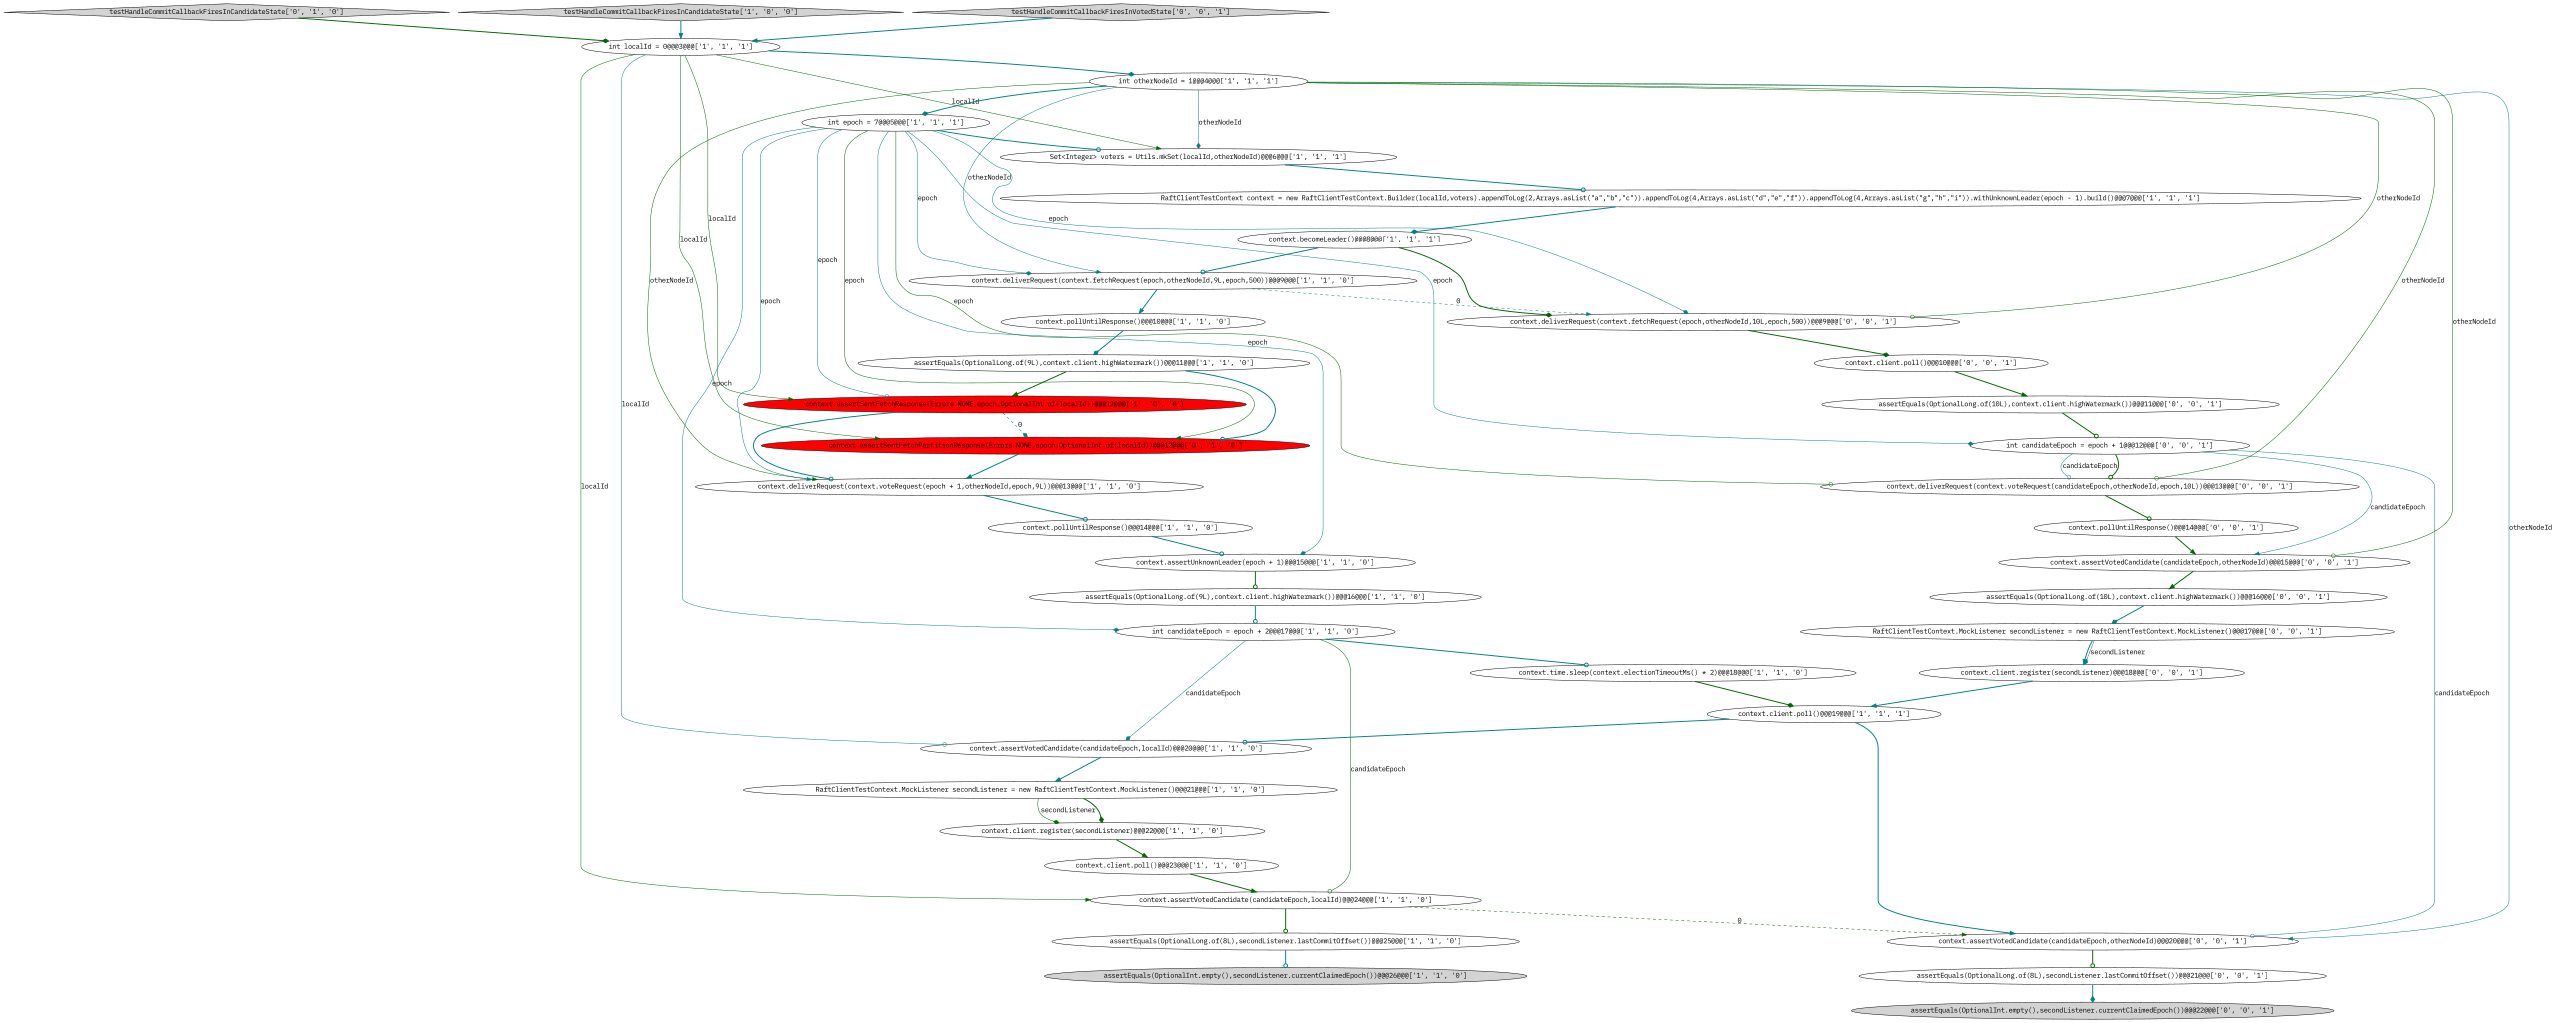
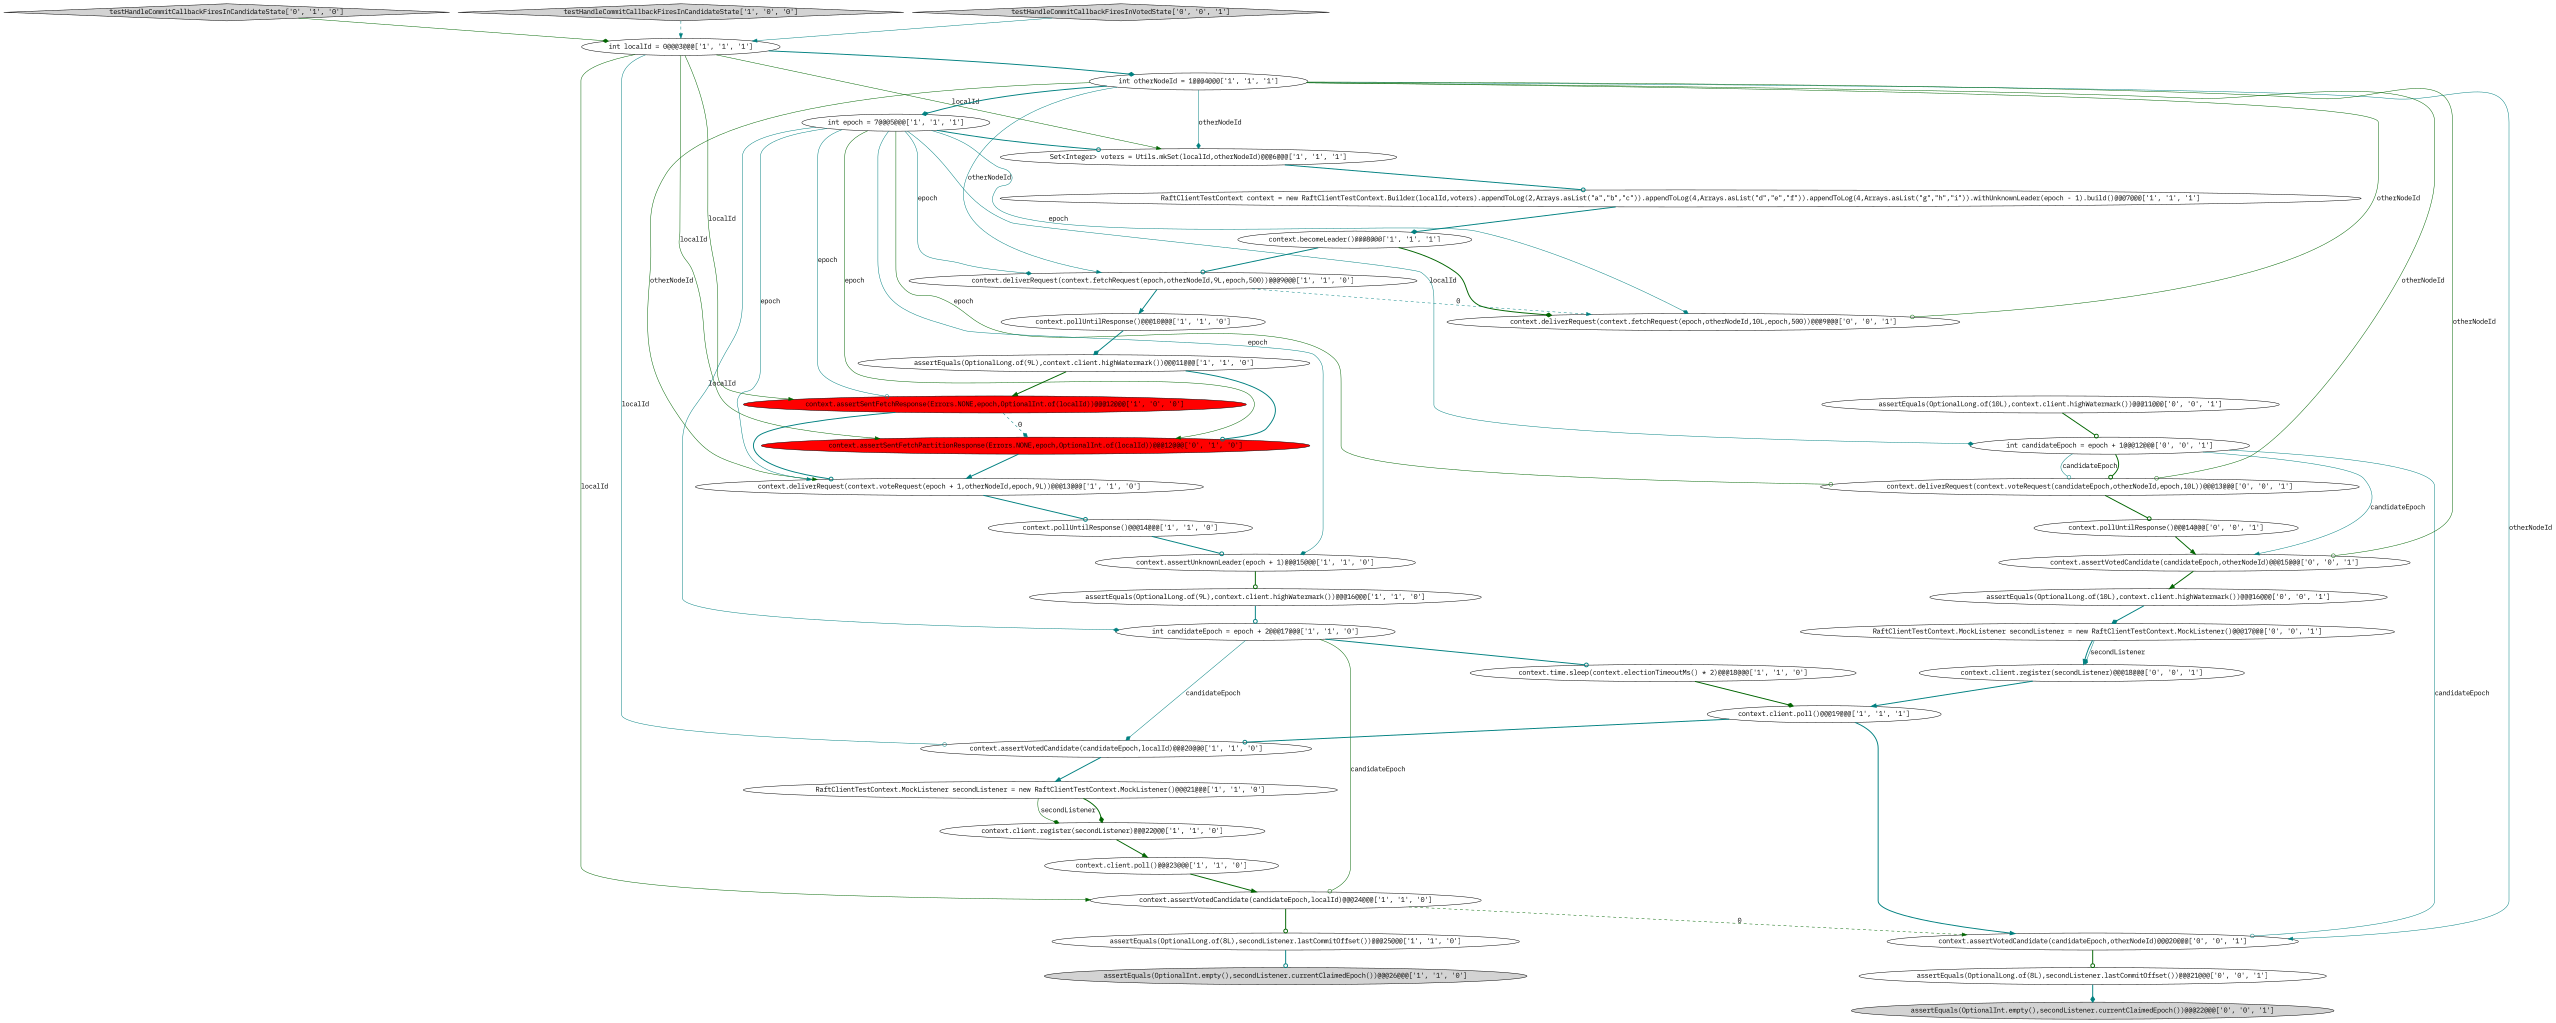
edge "testHandleCommitCallbackFiresInCandidateState['1', '0', '0']" -> "int localId = 0@@@3@@@['1', '1', '1']": style bold -> dashed
edge "testHandleCommitCallbackFiresInCandidateState['0', '1', '0']" -> "int localId = 0@@@3@@@['1', '1', '1']": style bold -> solid
edge "testHandleCommitCallbackFiresInVotedState['0', '0', '1']" -> "int localId = 0@@@3@@@['1', '1', '1']": style bold -> solid
edge "int epoch = 7@@@5@@@['1', '1', '1']" -> "int candidateEpoch = epoch + 1@@@12@@@['0', '0', '1']": label "epoch" -> "localId"
node "context.client.poll()@@@10@@@['0', '0', '1']": removed
edge "int epoch = 7@@@5@@@['1', '1', '1']" -> "int candidateEpoch = epoch + 2@@@17@@@['1', '1', '0']": label "epoch" -> "localId"
